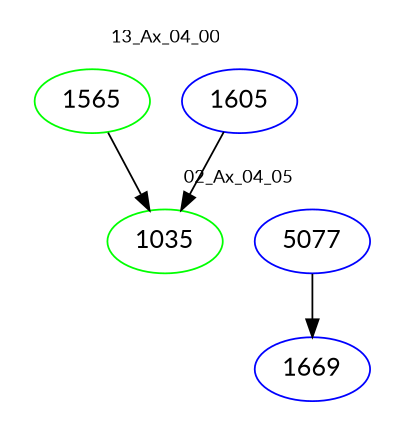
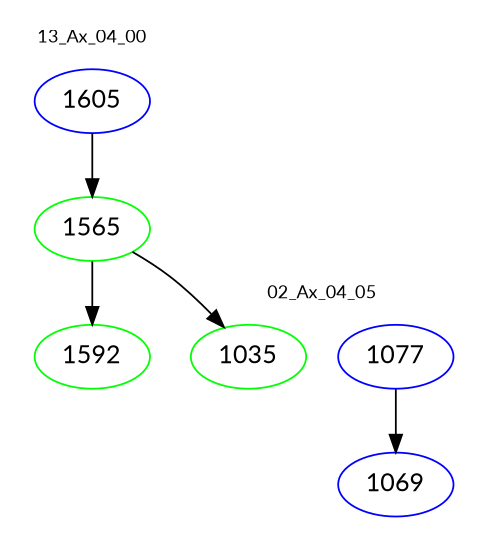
edge "1605" -> "1035": now "1605" -> "1565"
node "5077": label "5077" -> "1077"
node "1592": added
node "1669": label "1669" -> "1069"
